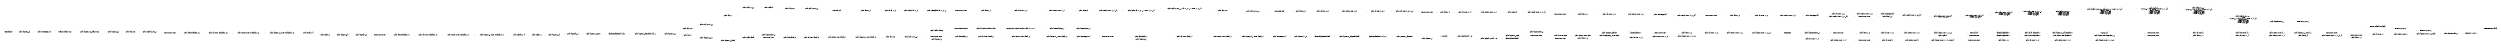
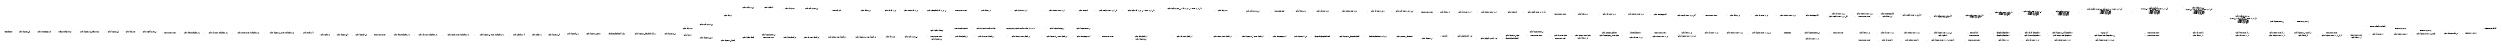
node "(METHOD_RETURN,__int64 __fastcall)": label "(METHOD_RETURN,__int64 __fastcall)" -> "(BYTE_RETURN,__int64 __fastcall)"
node "(<operator>.indirection,*(_QWORD *)(v17 + 24))": removed
